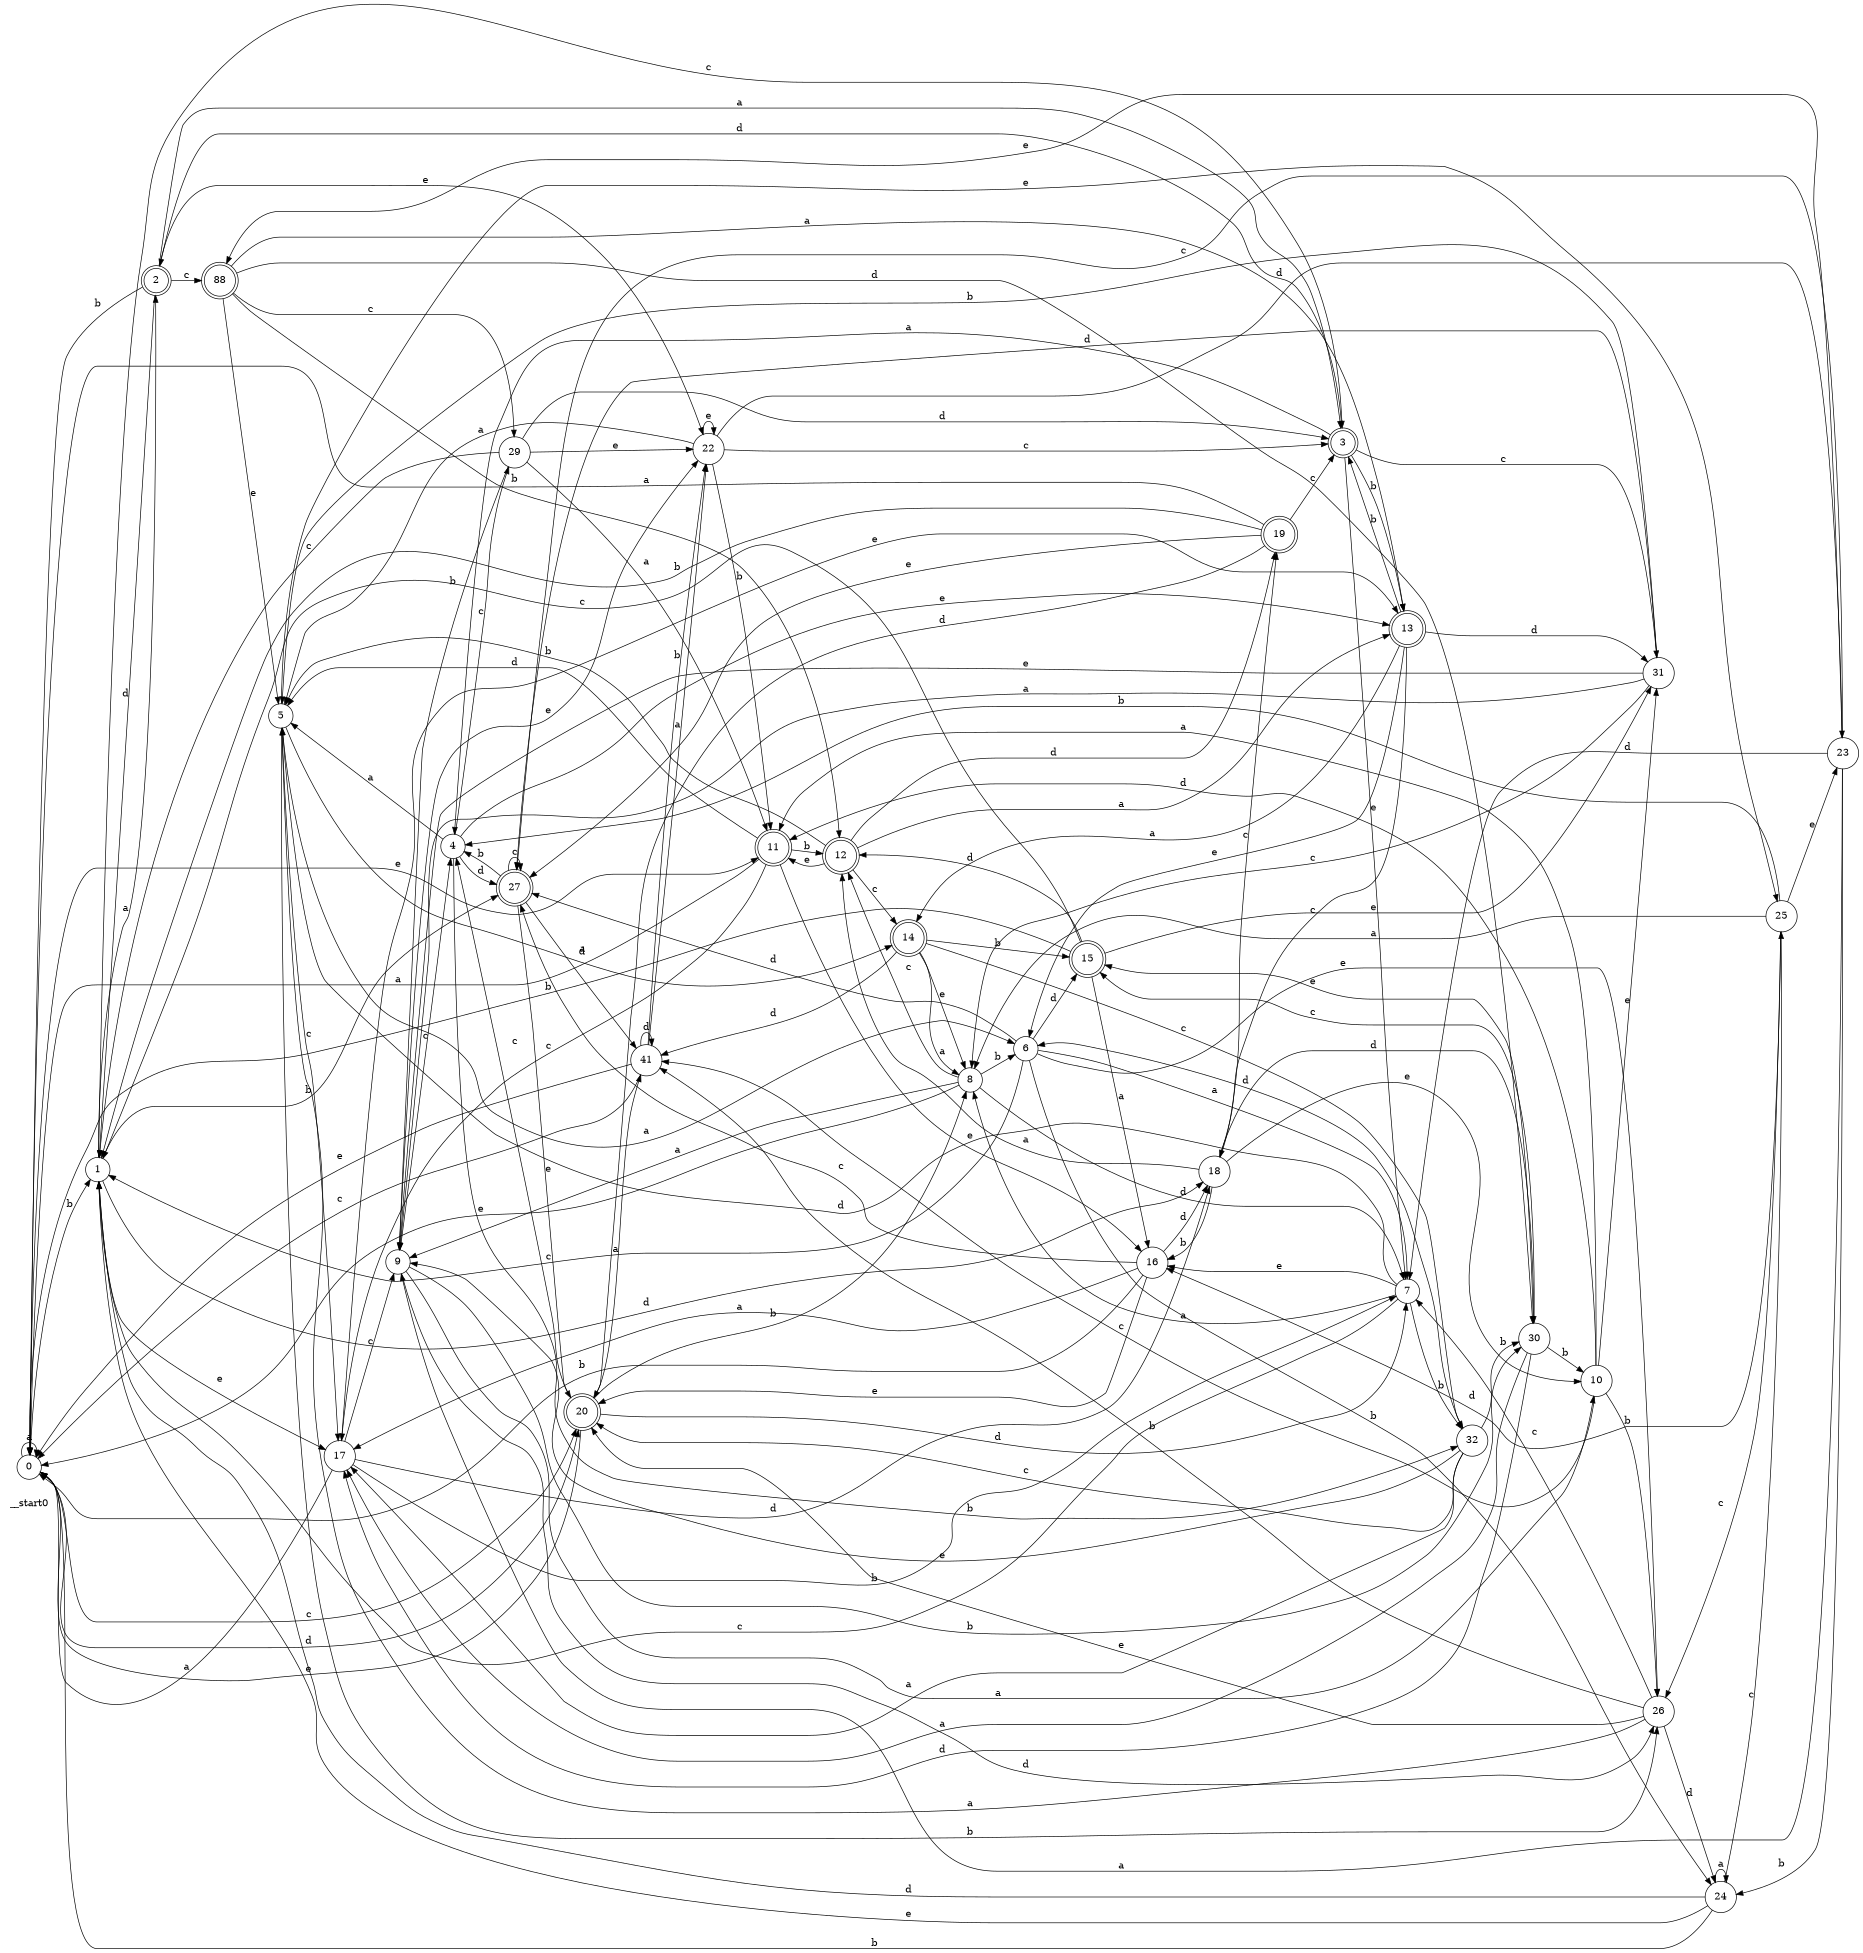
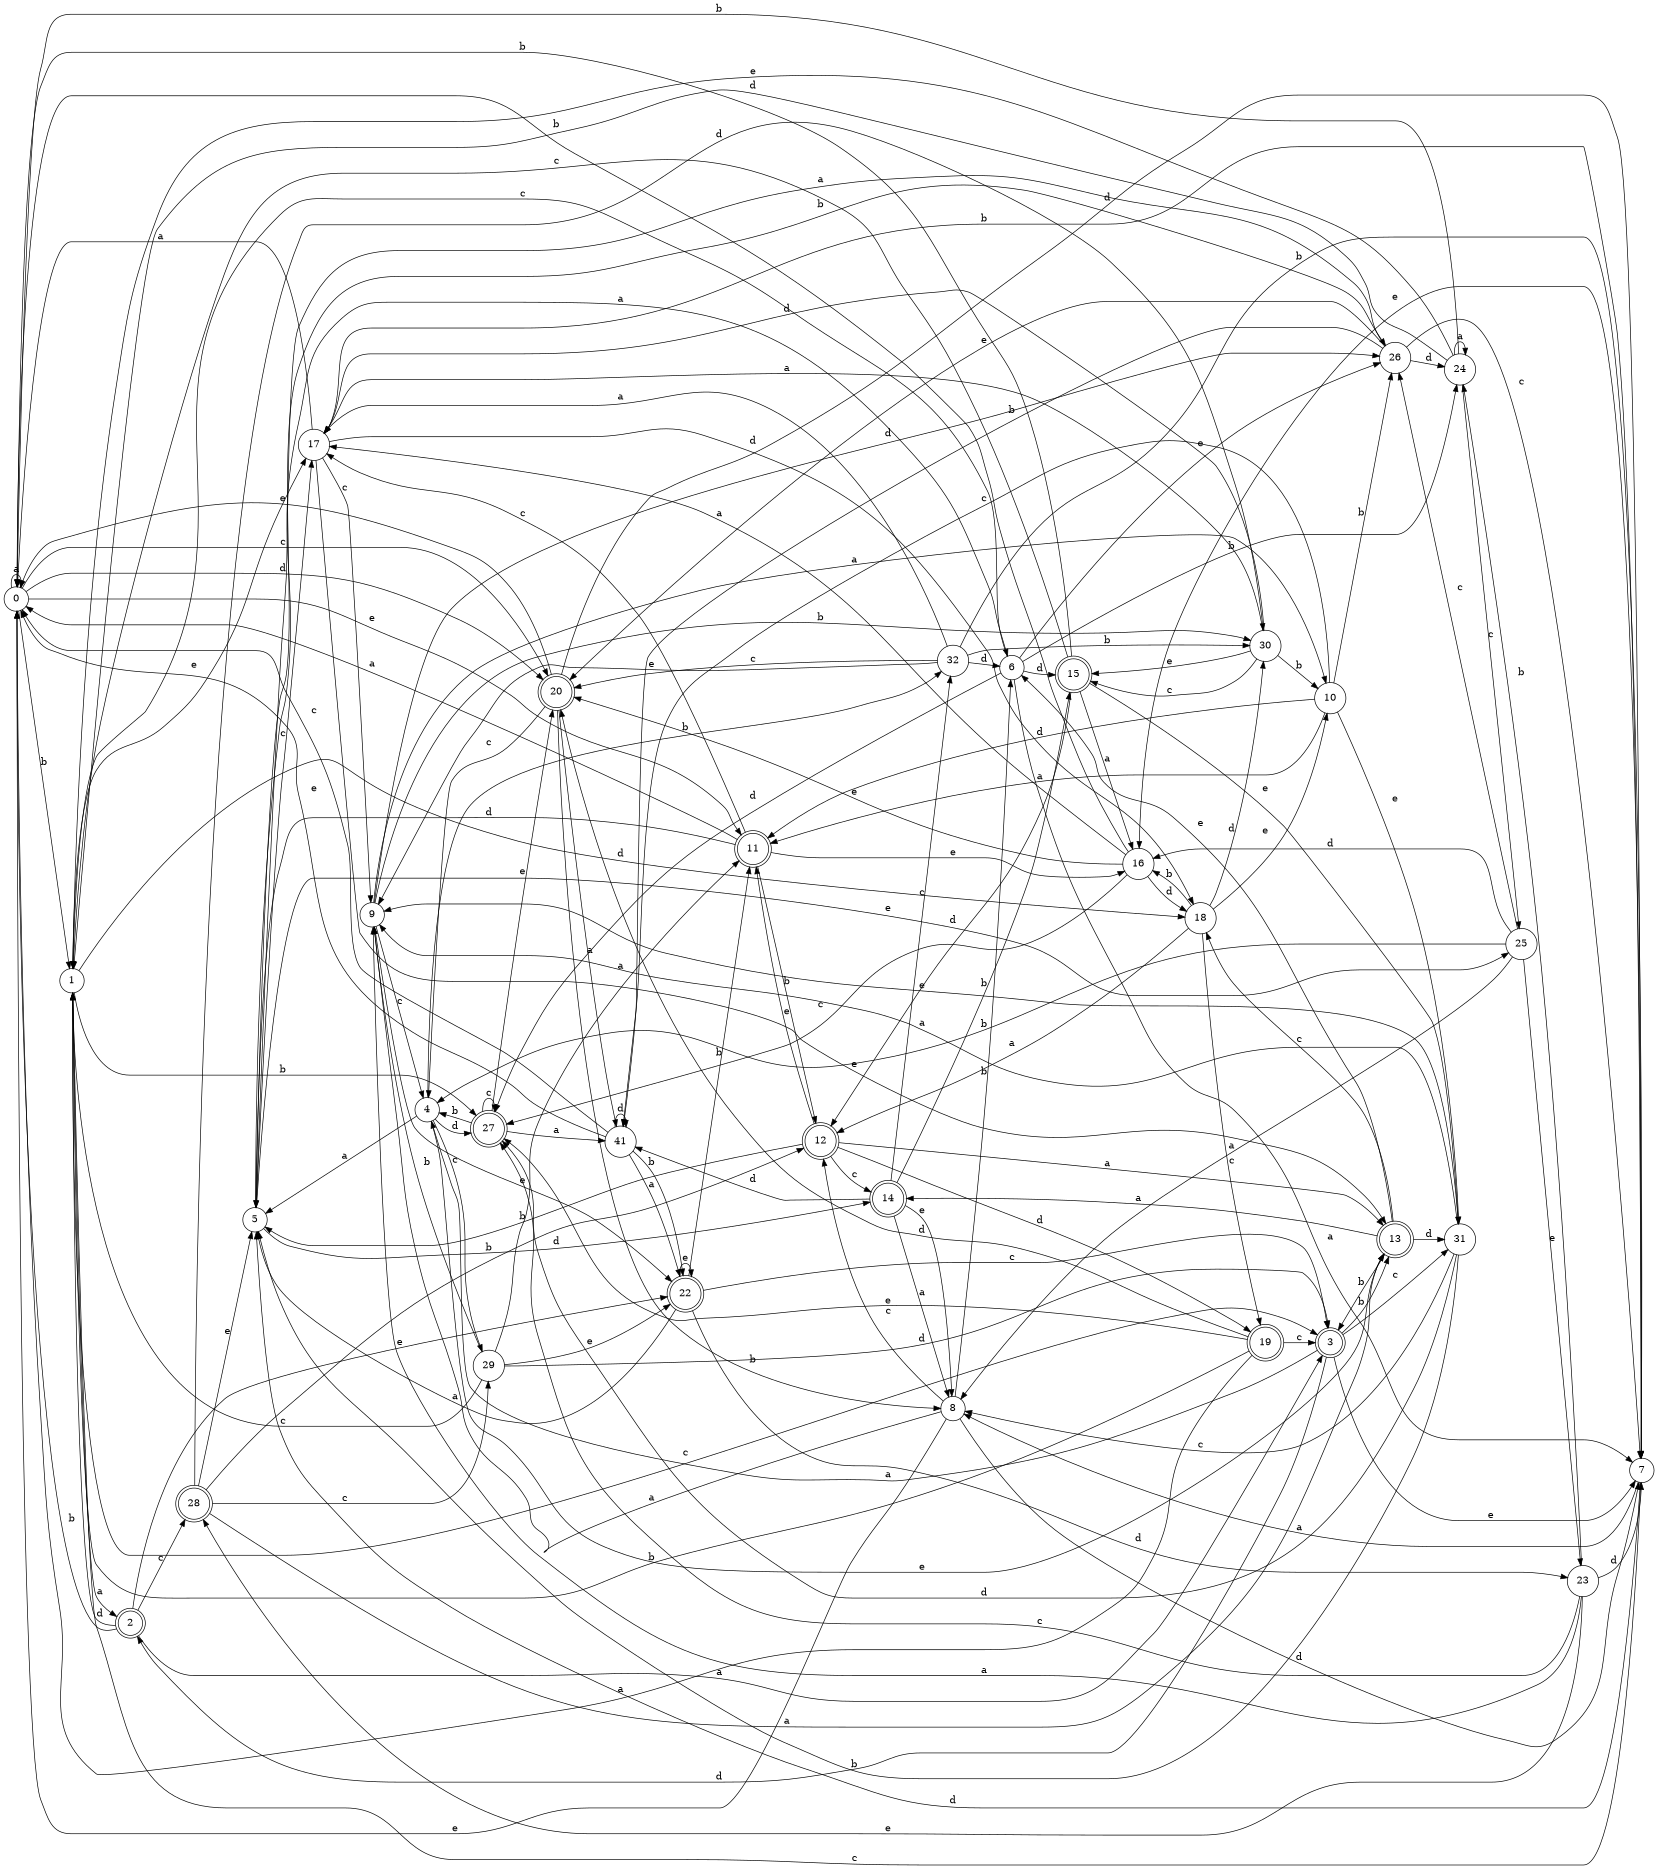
node "88": label "88" -> "28"
node "22": shape circle -> doublecircle
edge "7" -> "32": reversed
node "__start0": removed
